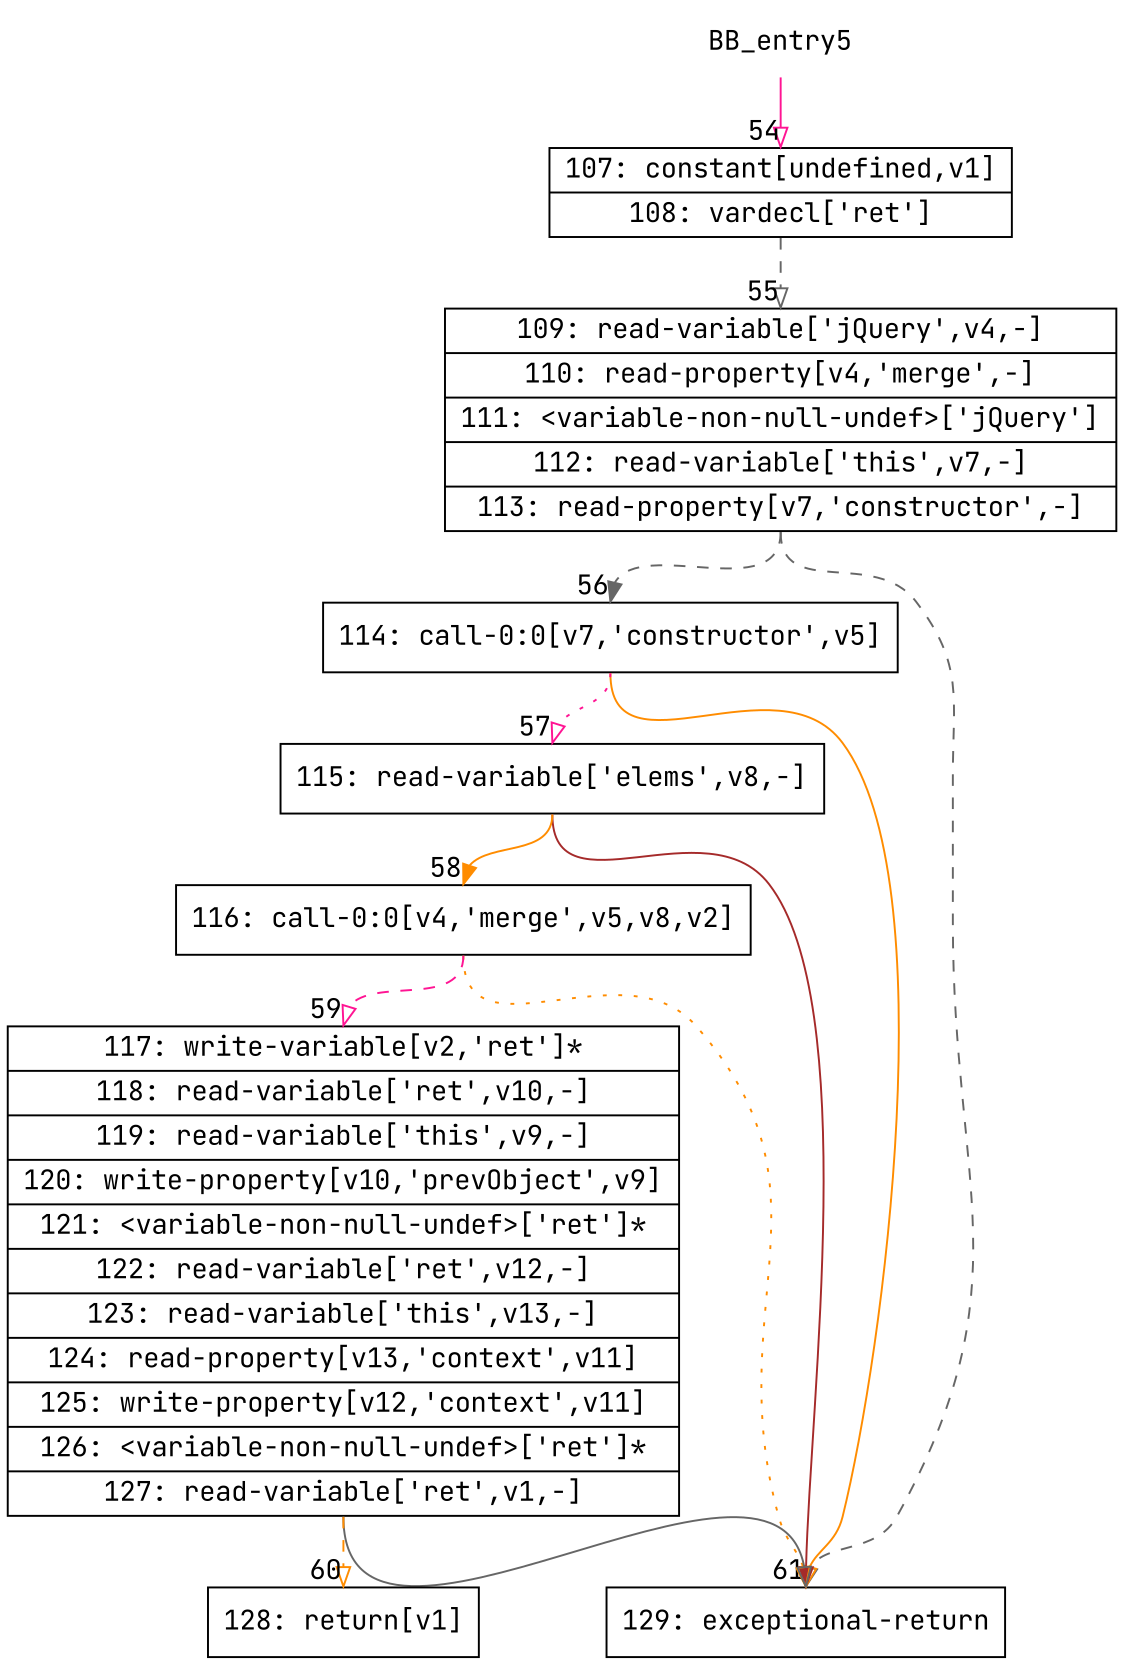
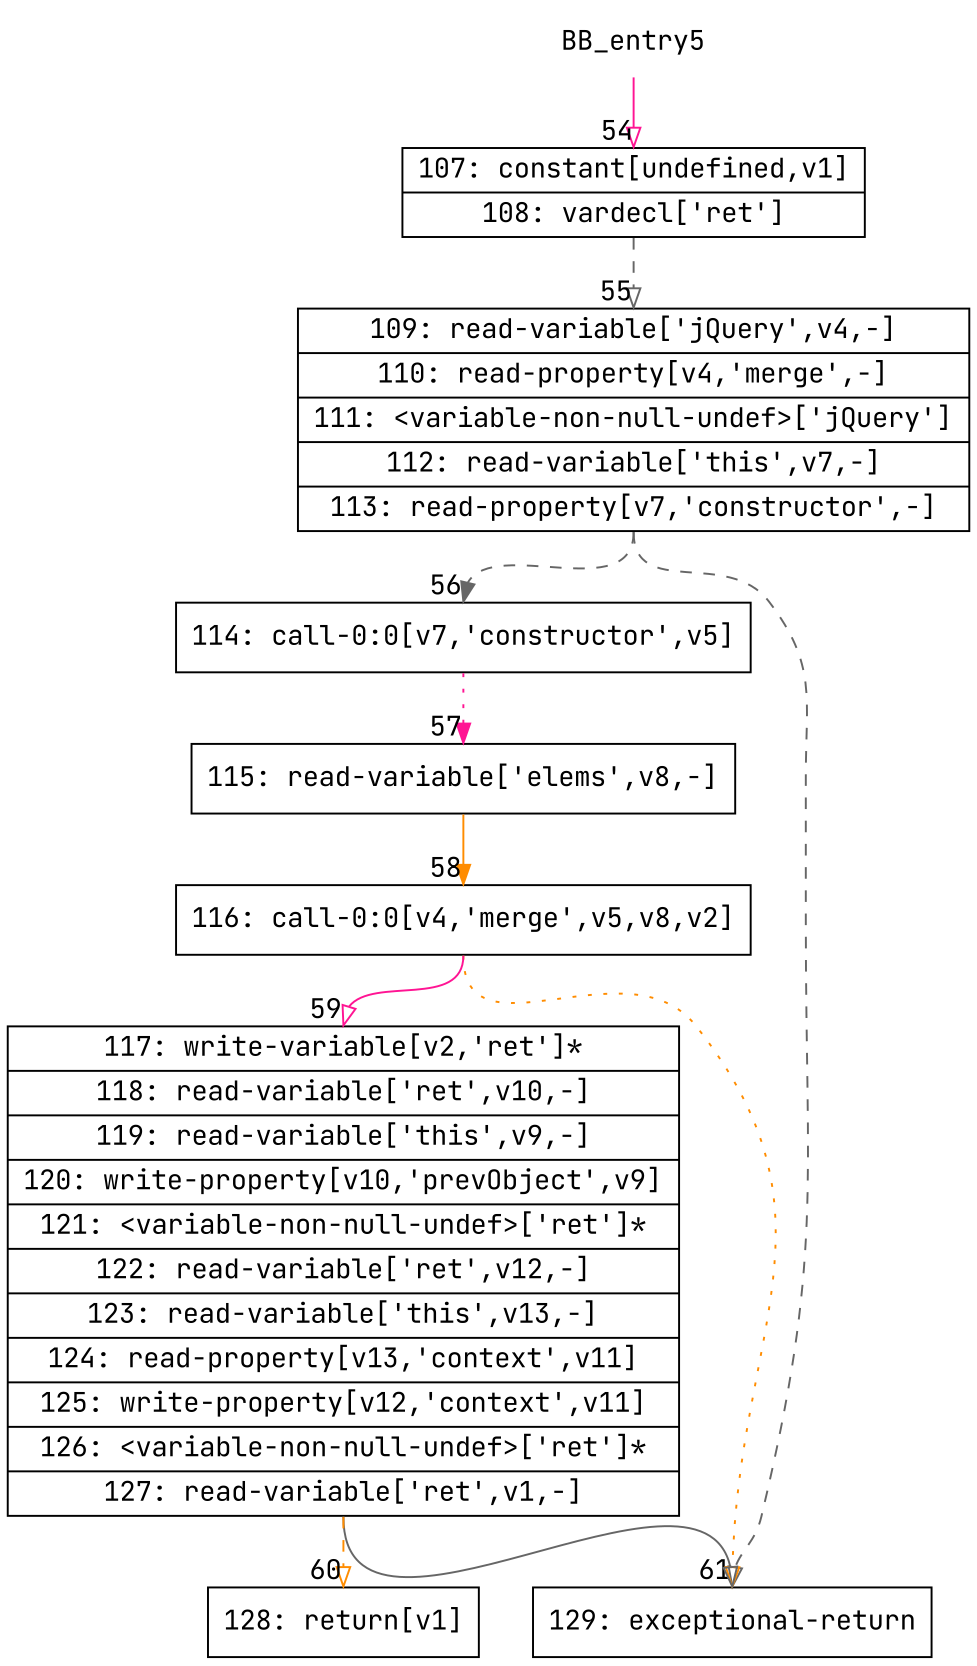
edge "114: call-0:0[v7,'constructor',v5]" -> "115: read-variable['elems',v8,-]": arrowhead onormal -> normal
edge "116: call-0:0[v4,'merge',v5,v8,v2]" -> "117: write-variable[v2,'ret']*": style dashed -> solid
edge "114: call-0:0[v7,'constructor',v5]" -> "129: exceptional-return": removed
edge "115: read-variable['elems',v8,-]" -> "129: exceptional-return": removed
